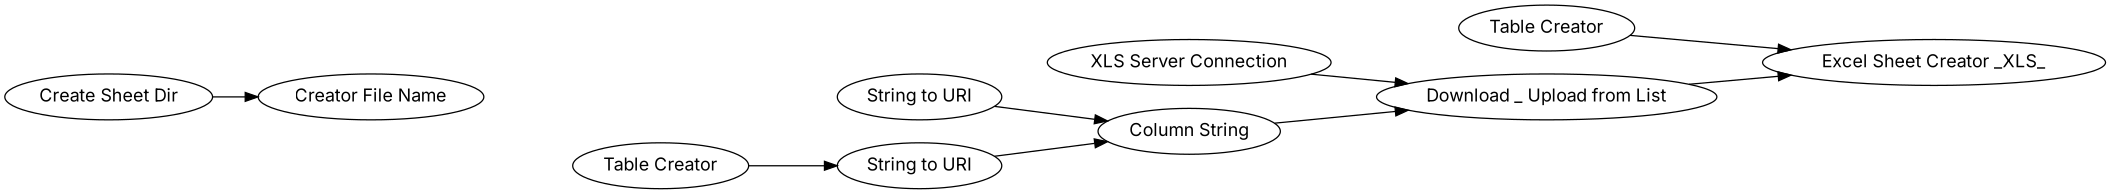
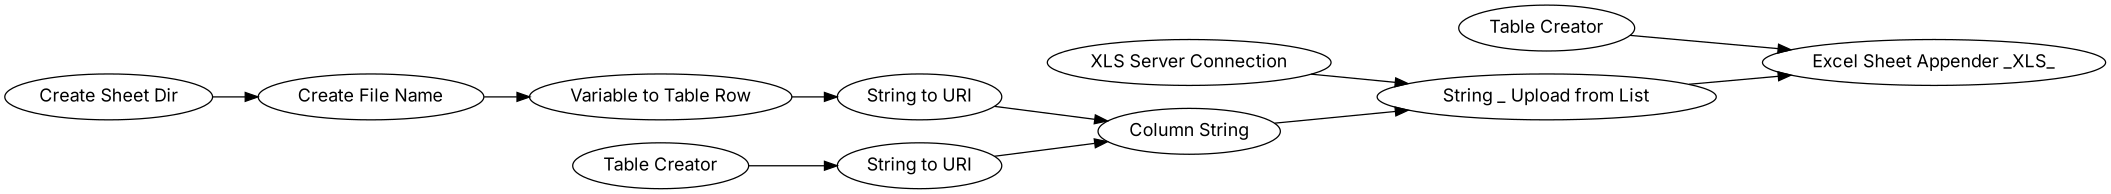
node "Excel Sheet Creator _XLS_": label "Excel Sheet Creator _XLS_" -> "Excel Sheet Appender _XLS_"
node "Creator File Name": label "Creator File Name" -> "Create File Name"
node "Variable to Table Row": added
node "Download _ Upload from List": label "Download _ Upload from List" -> "String _ Upload from List"
